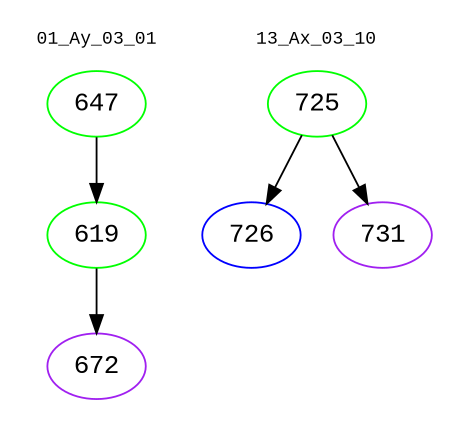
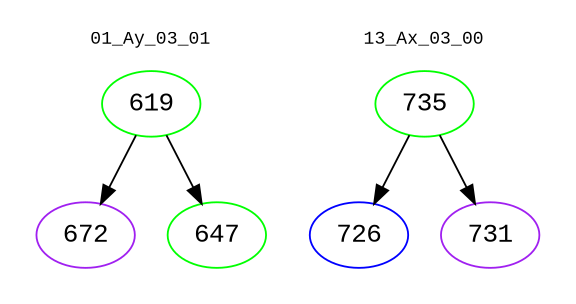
cluster "13_Ax_03_10": label "13_Ax_03_10" -> "13_Ax_03_00"
node "725": label "725" -> "735"
edge "647" -> "619": reversed
